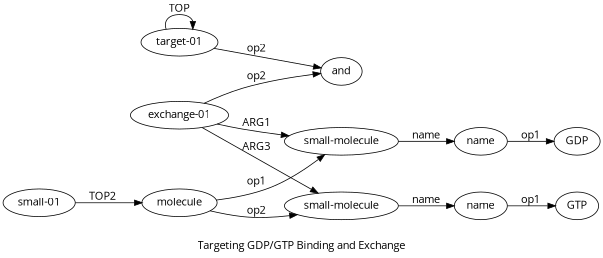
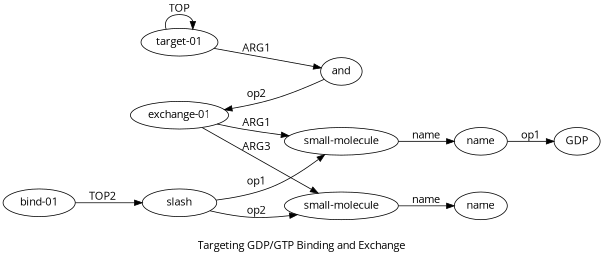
edge "target-01" -> "and": label "op2" -> "ARG1"
edge "exchange-01" -> "and": reversed
node "small-01": label "small-01" -> "bind-01"
node "molecule": label "molecule" -> "slash"
node "GTP": removed
